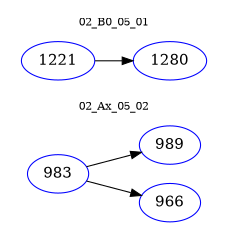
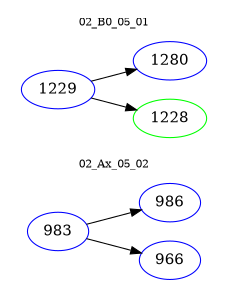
node "1221": label "1221" -> "1229"
node "1228": added
node "989": label "989" -> "986"
